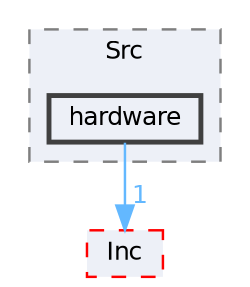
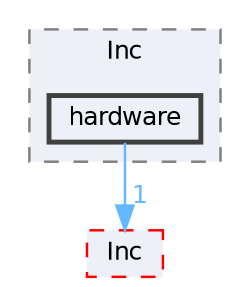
cluster "Src": label "Src" -> "Inc"
